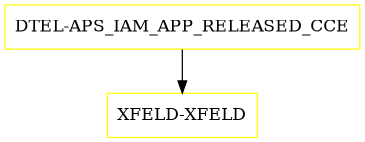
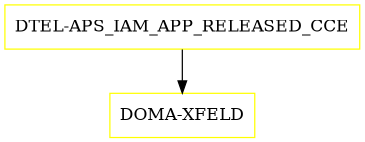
node "XFELD-XFELD": label "XFELD-XFELD" -> "DOMA-XFELD"
